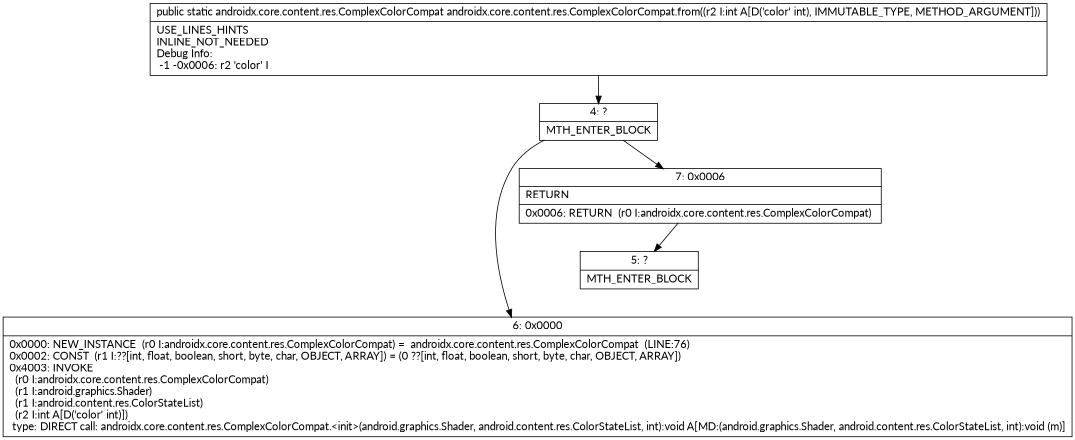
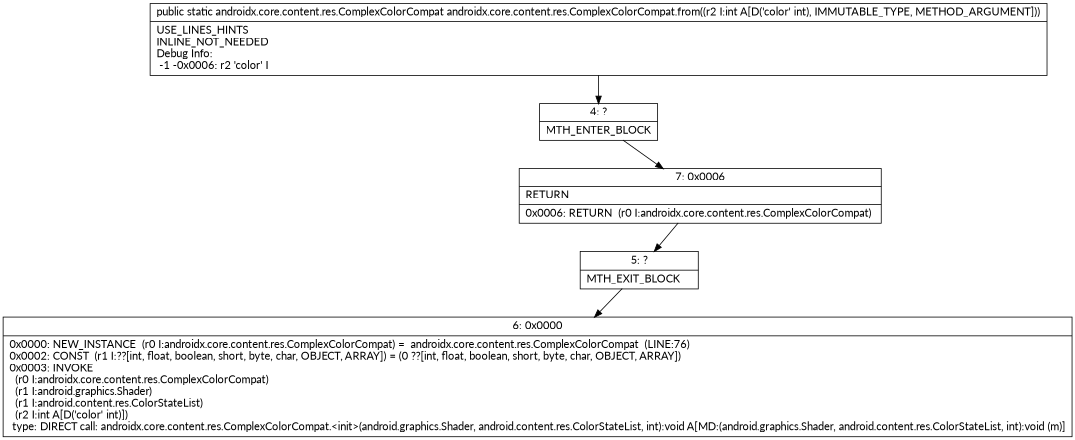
edge "4: ?" -> "6: 0x0000": now "5: ?" -> "6: 0x0000"
node "5: ?": text "MTH_ENTER_BLOCK" -> "MTH_EXIT_BLOCK"
node "6: 0x0000": text "0x4003: INVOKE" -> "0x0003: INVOKE"
